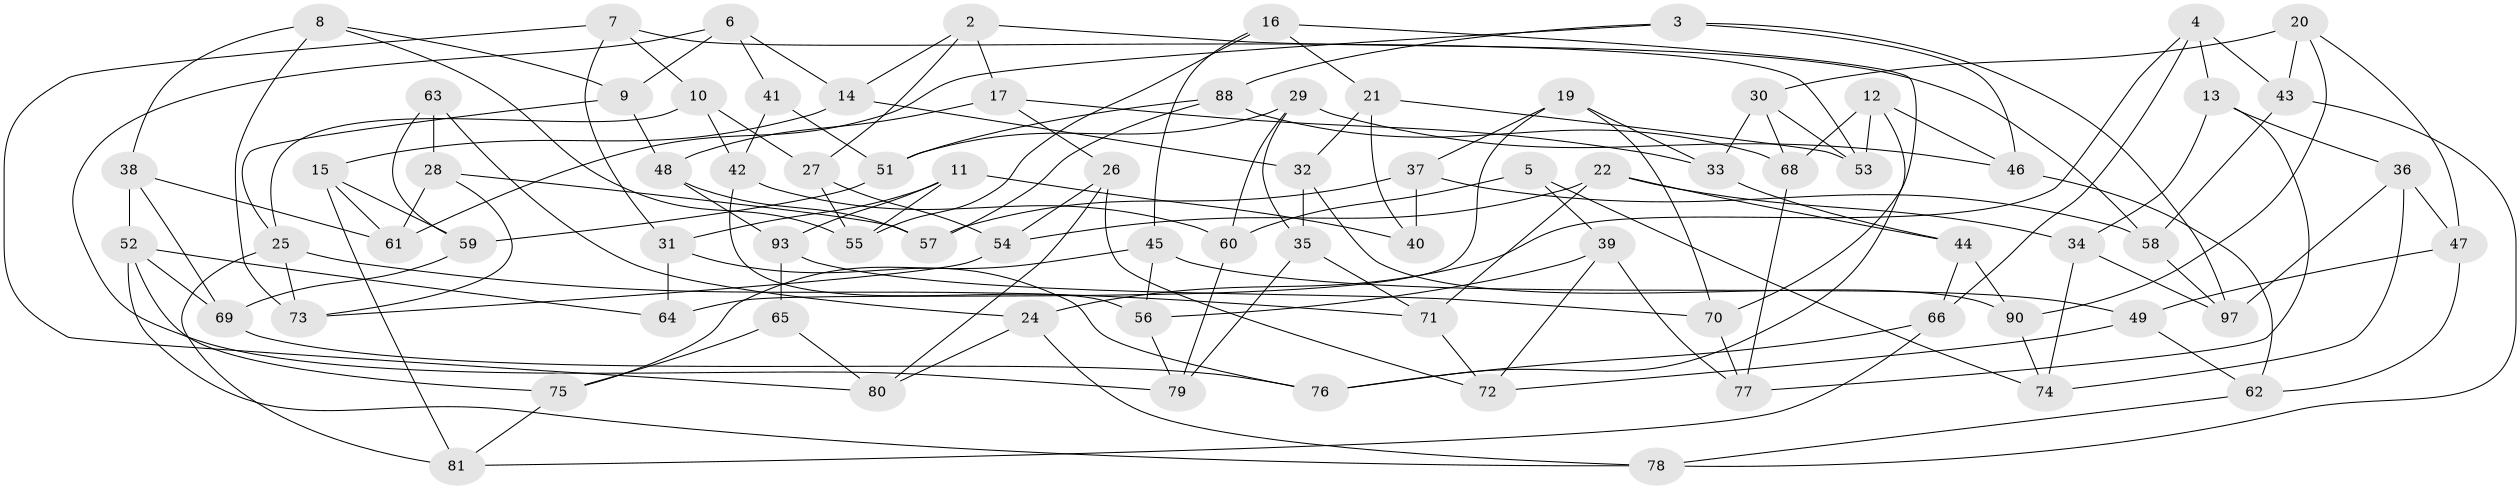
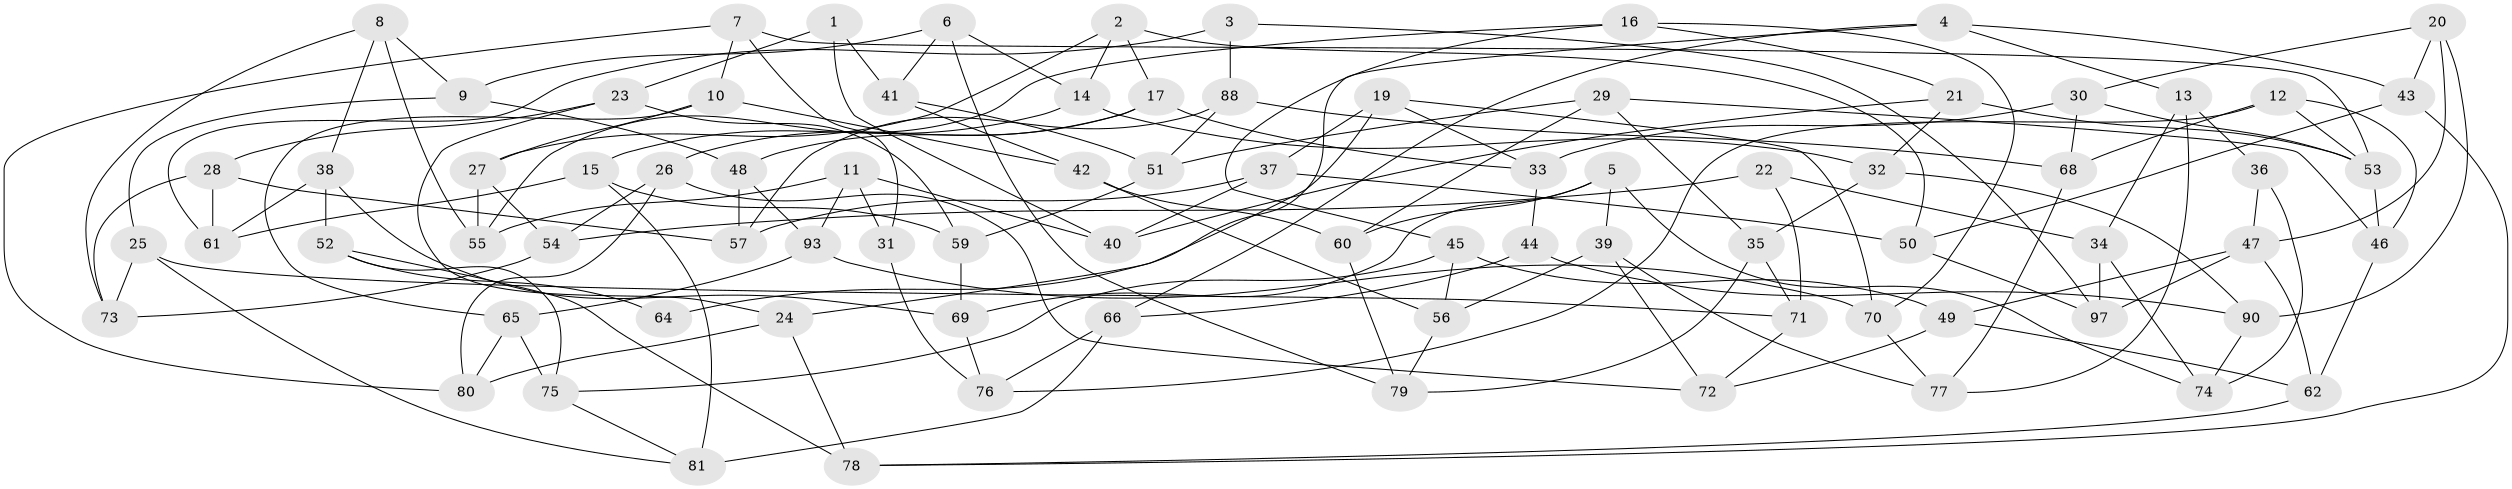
node "1": added
edge "3" -- "46": now "53" -- "46"
node "63": label "63" -> "23"
edge "10" -- "25": now "10" -- "65"
edge "22" -- "44": removed
node "58": label "58" -> "50"
edge "36" -- "97": now "47" -- "97"
edge "52" -- "69": now "5" -- "69"
edge "31" -- "64": removed
